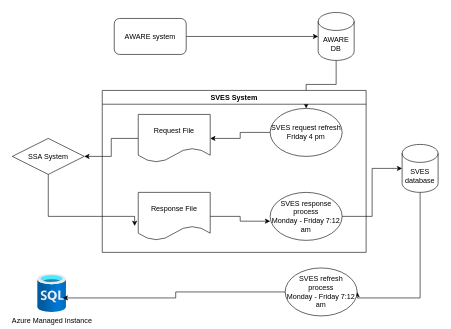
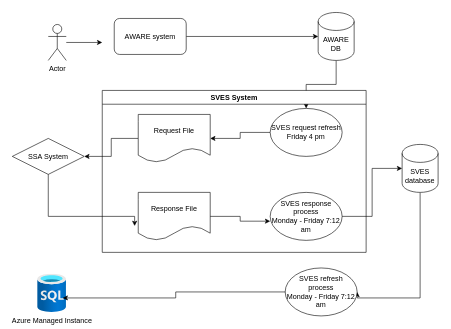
node "Actor": added
edge "Actor" -> "AWARE system": added
